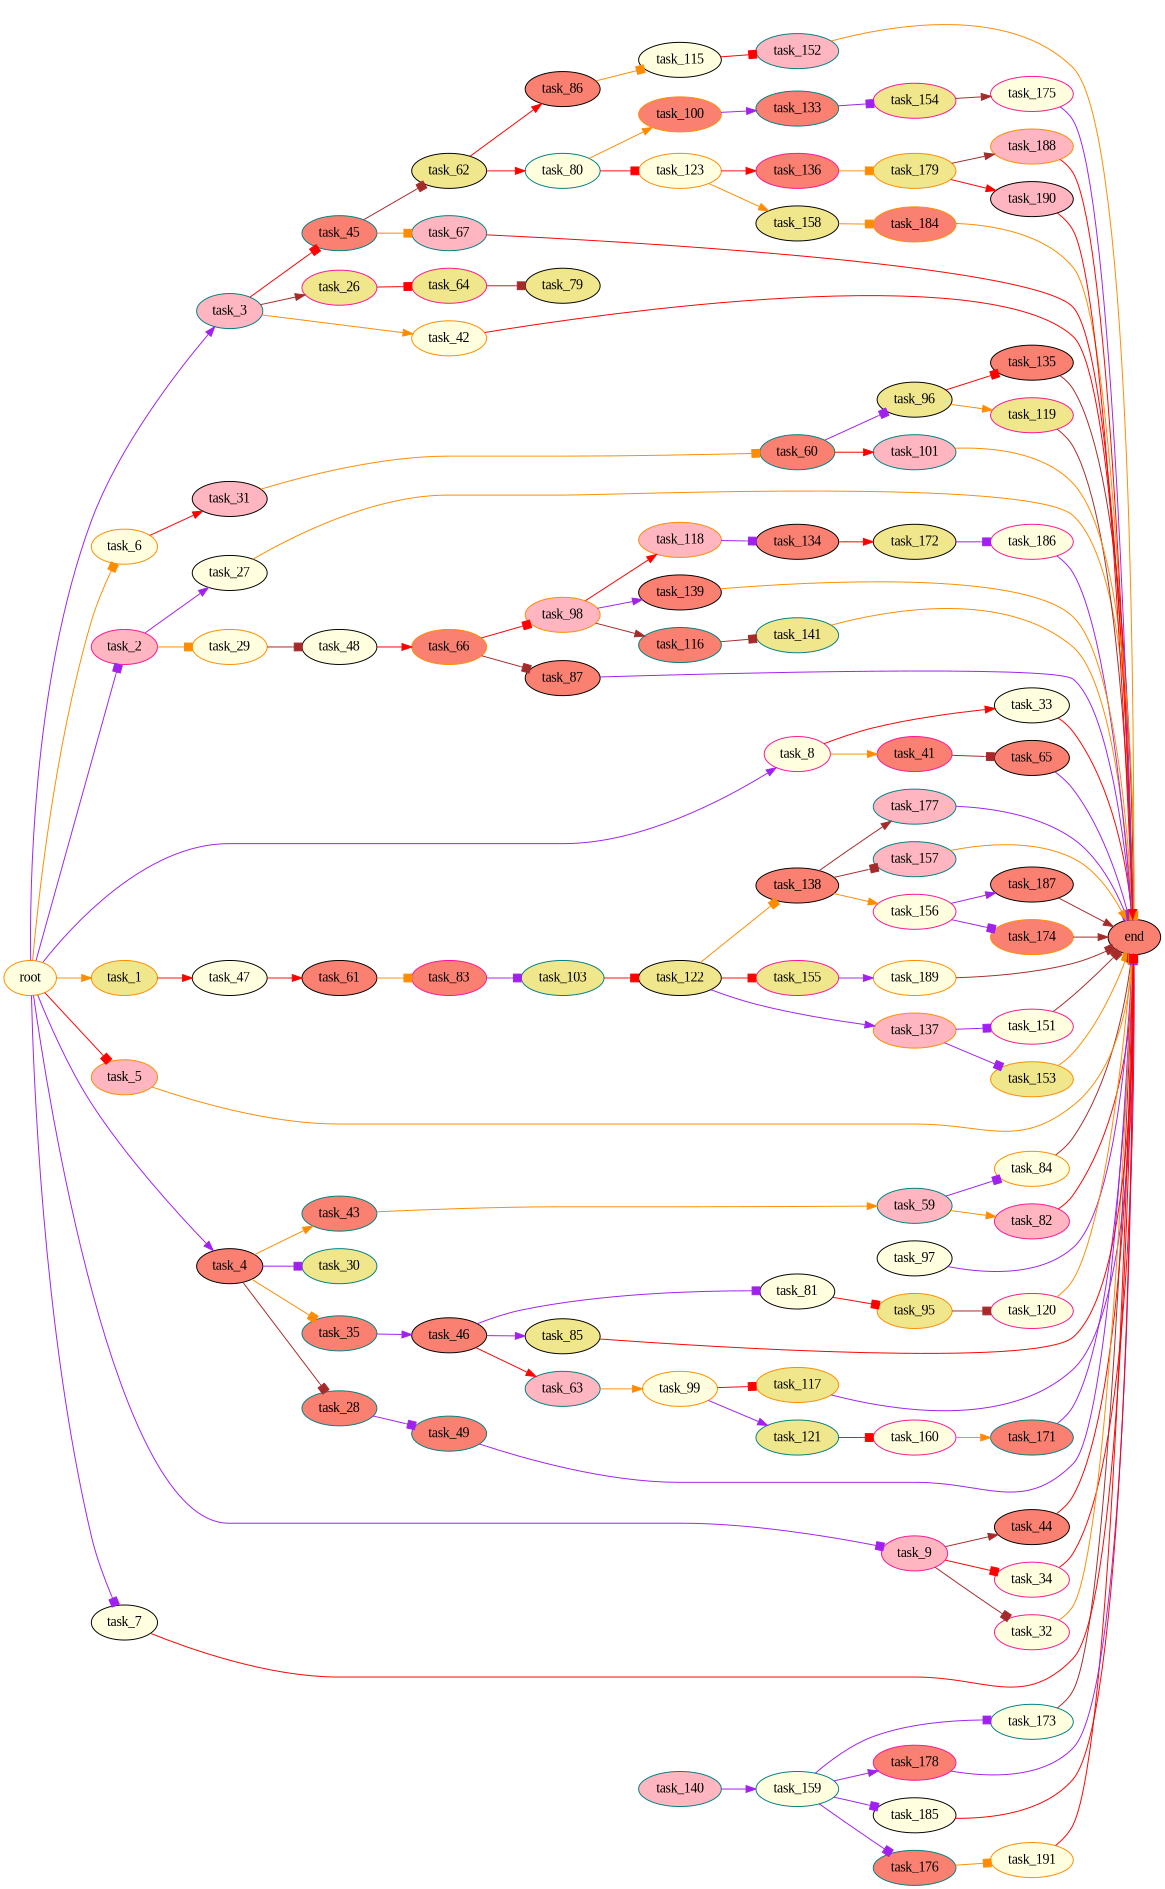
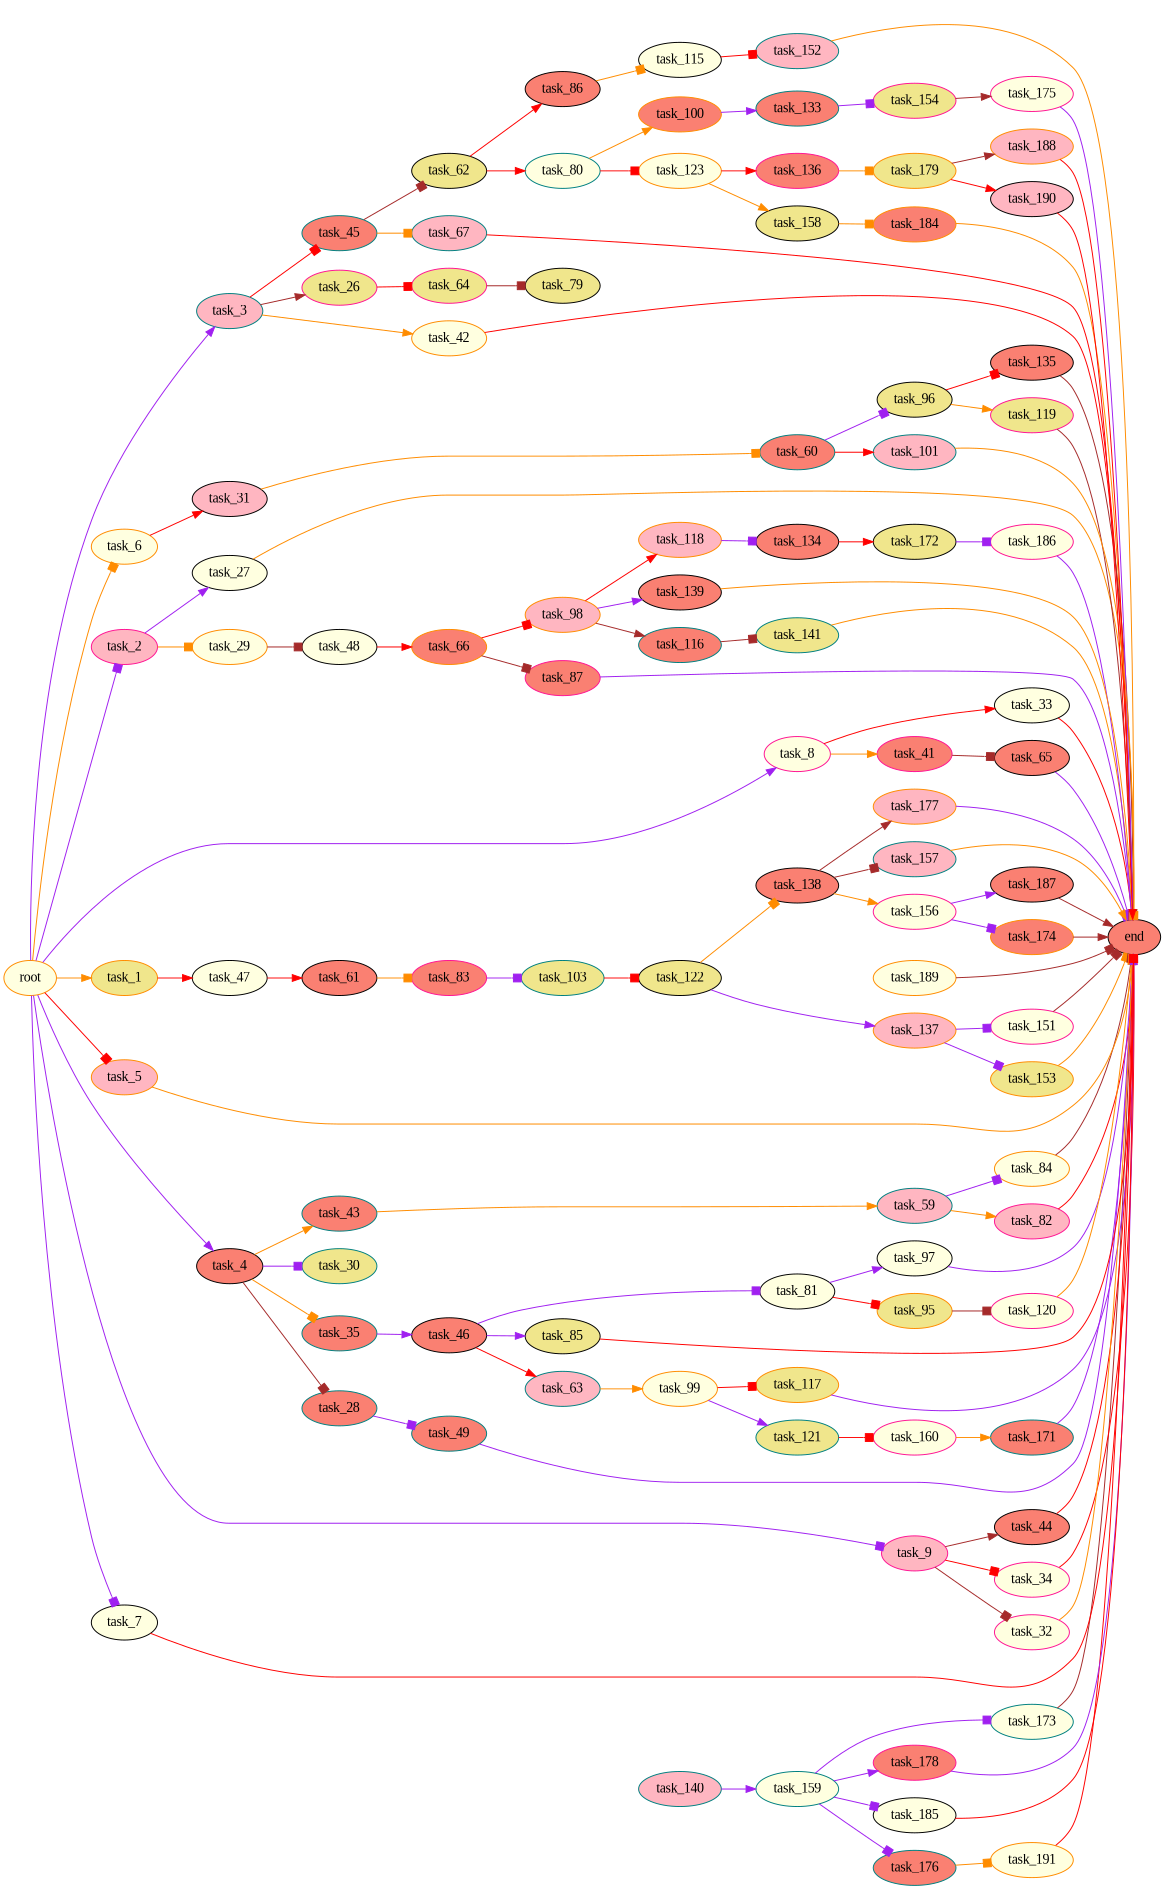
node "task_87": color black -> deeppink
node "task_177": color teal -> darkorange
node "task_155": removed
edge "task_81" -> "task_97": added
